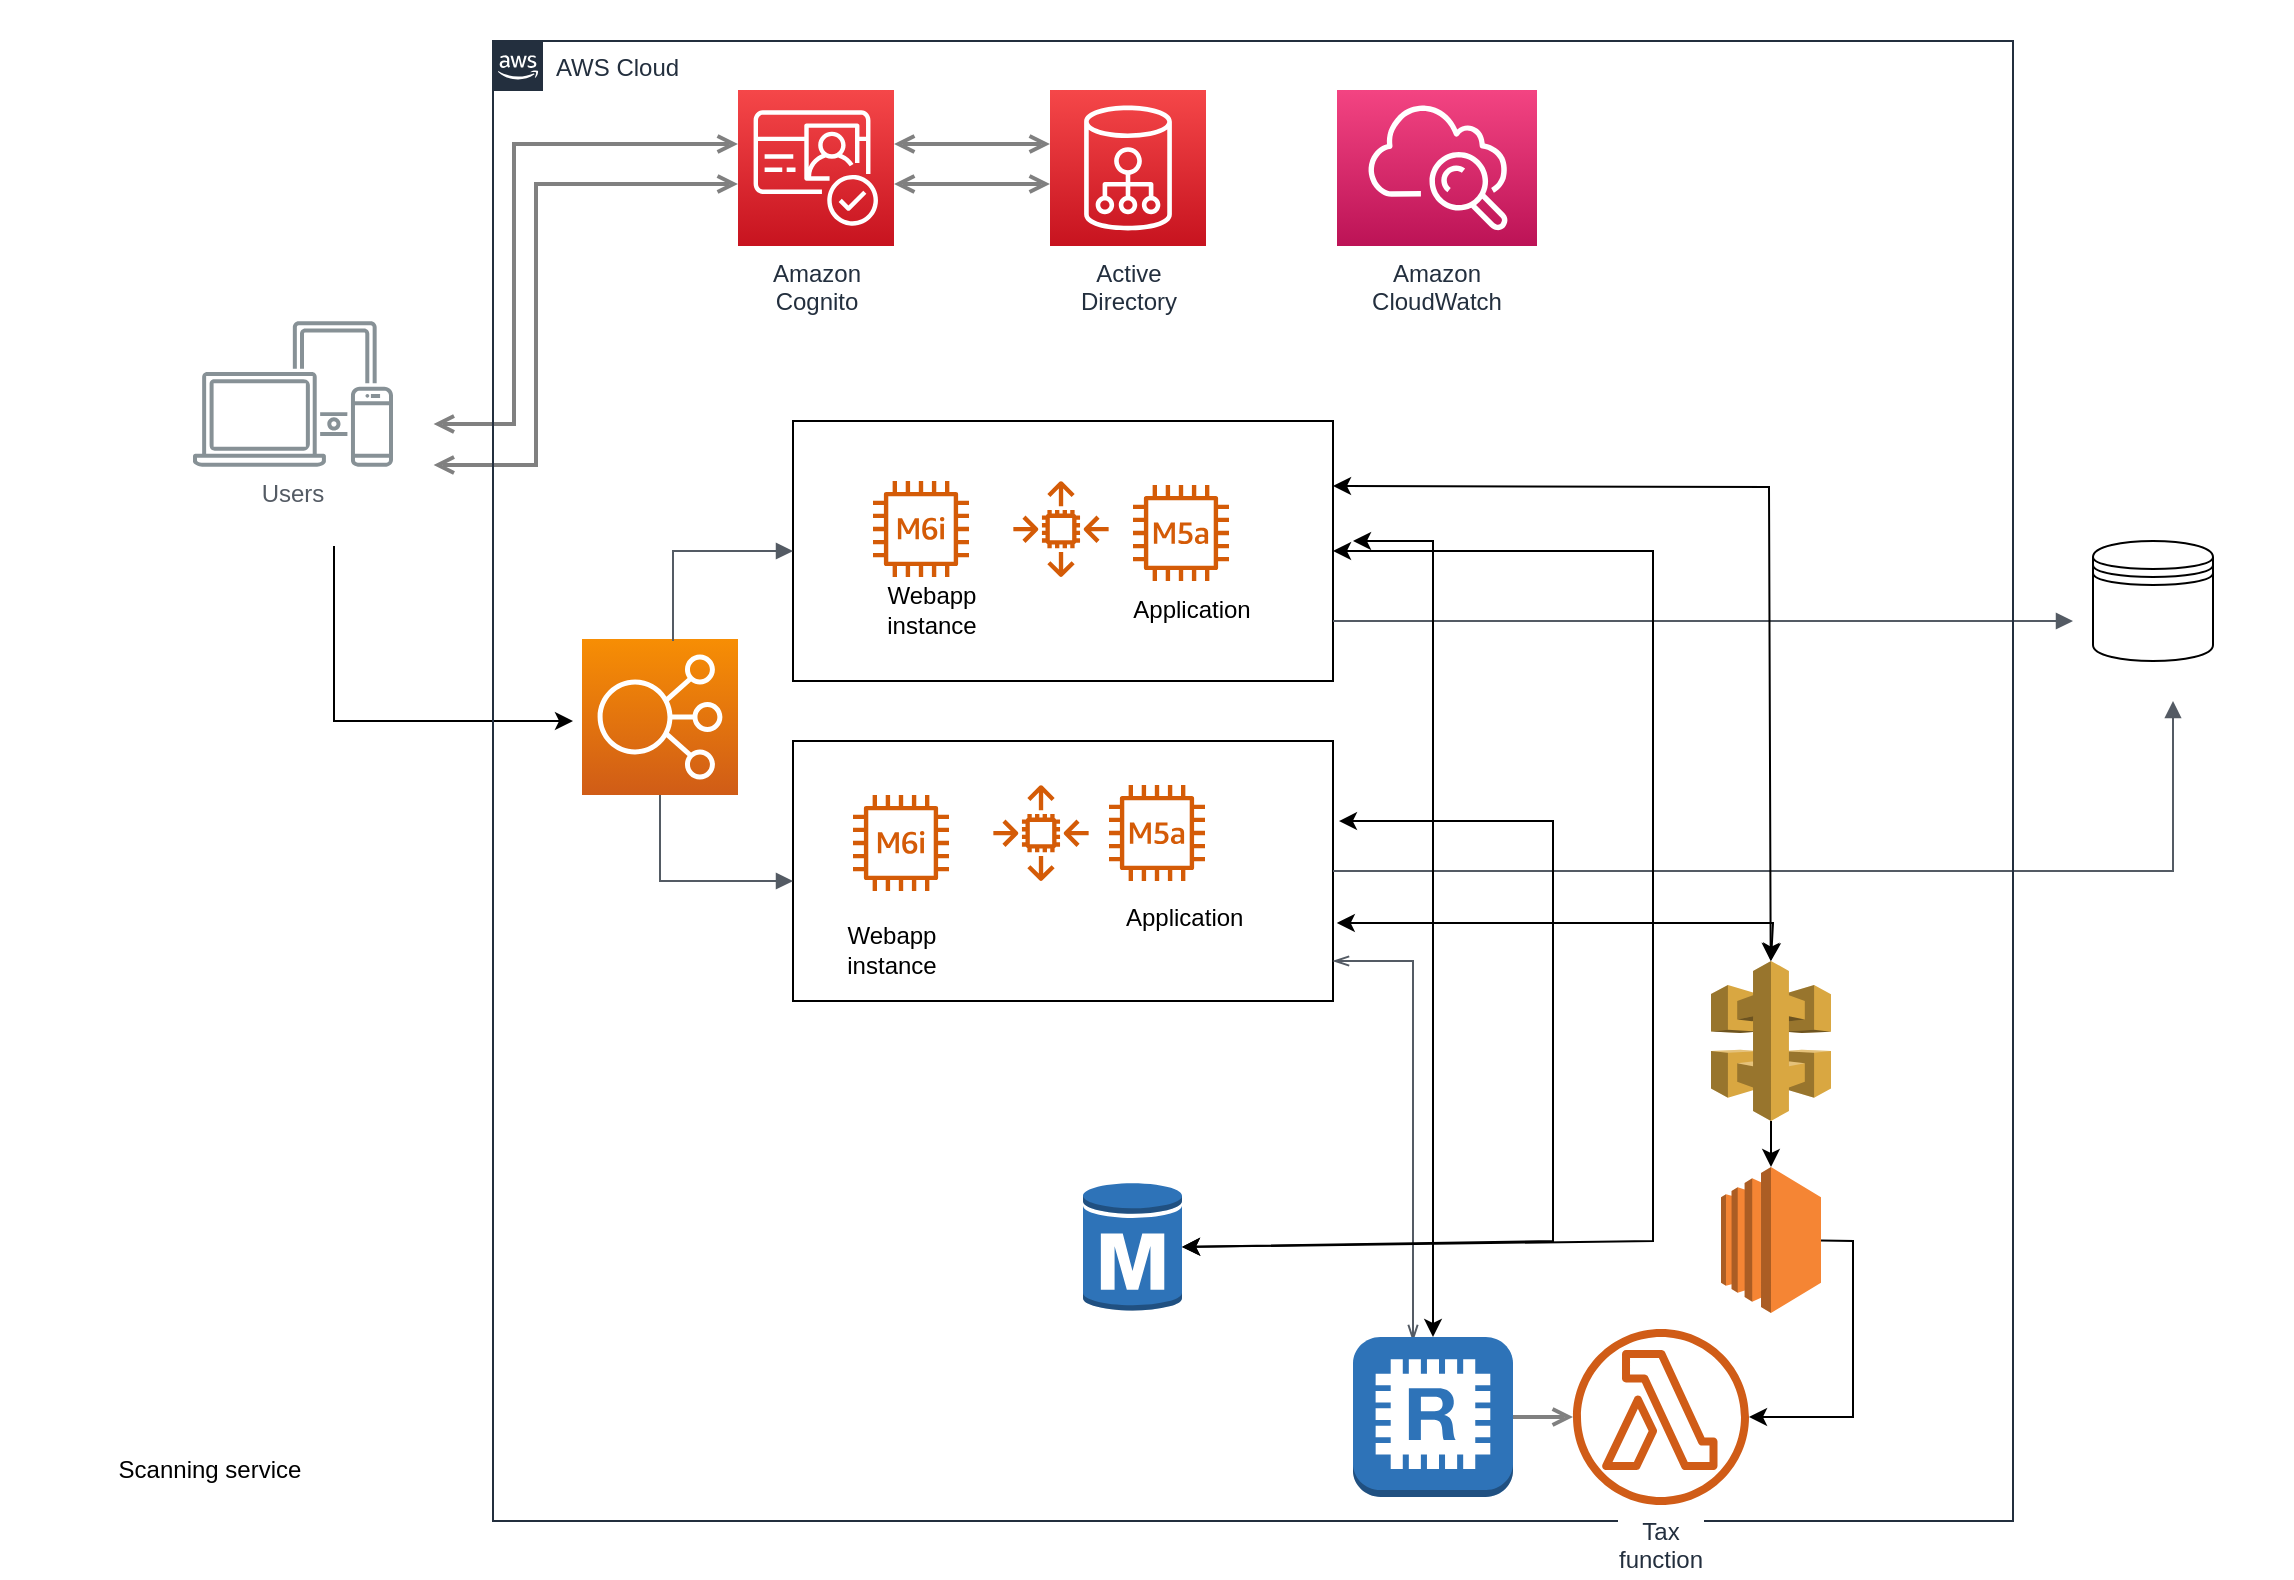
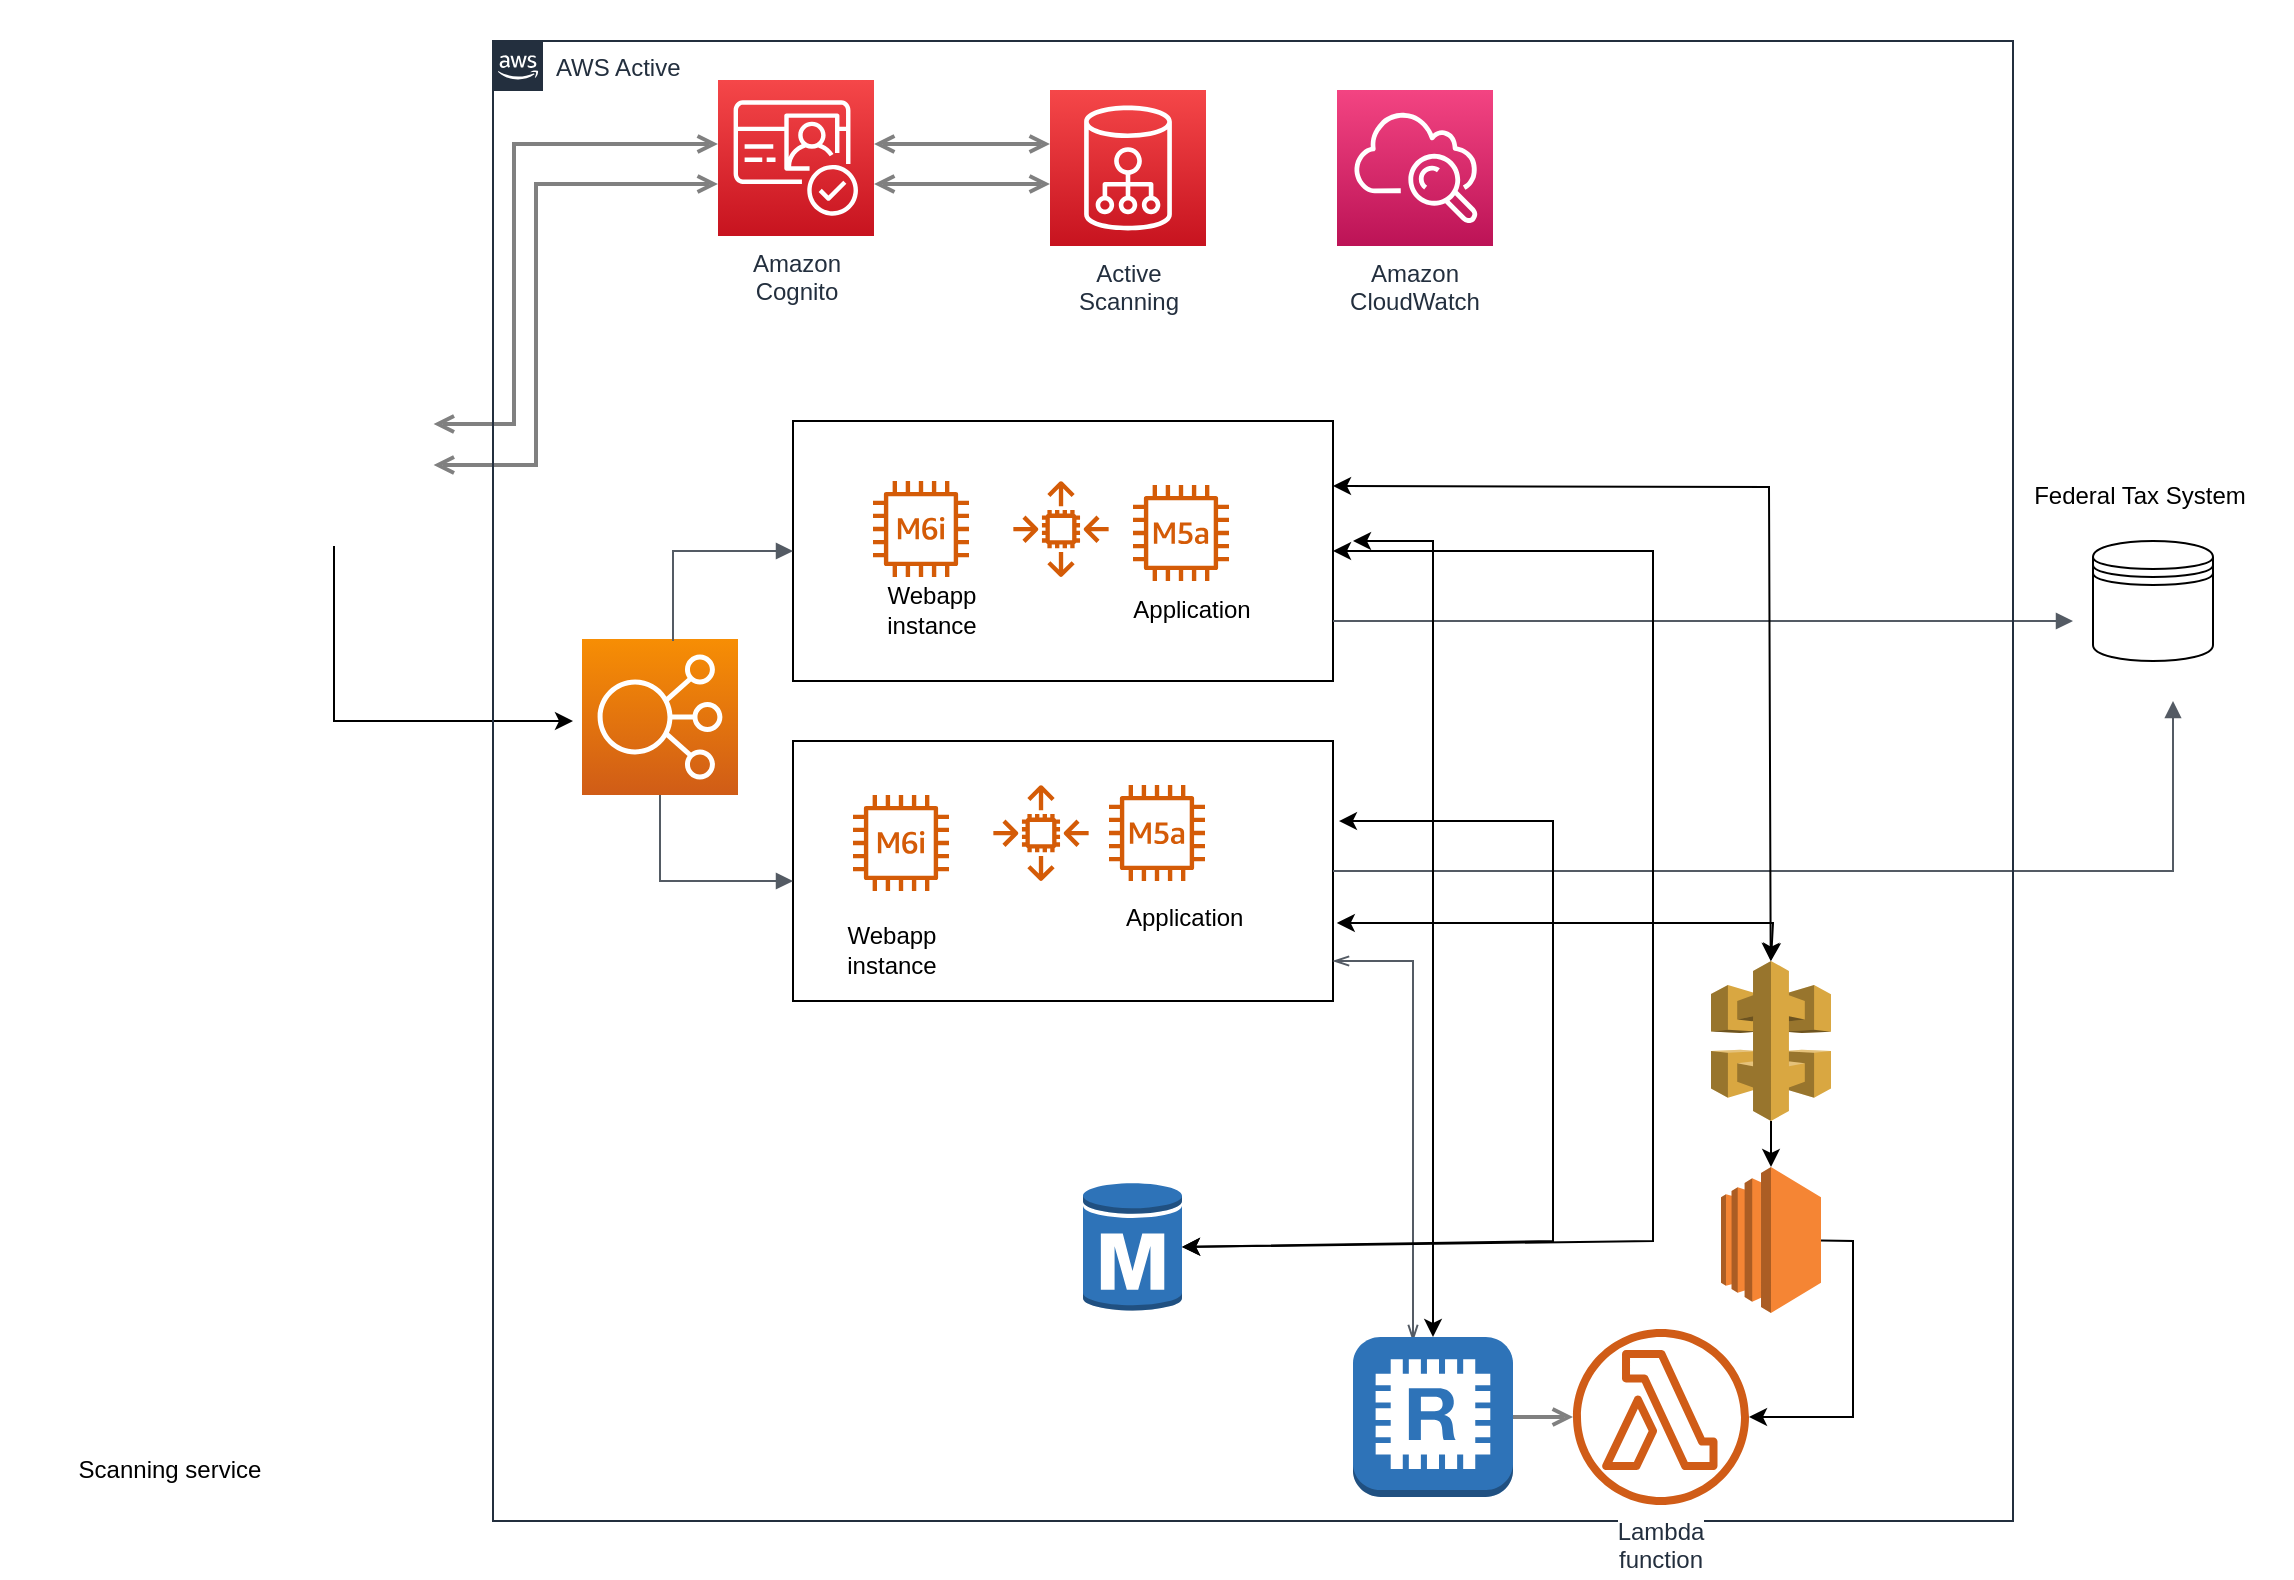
node "AWS Cloud": label "AWS Cloud" -> "AWS Active"
node "Amazon Cognito": moved (816, 168) -> (796, 158)
node "Amazon CloudWatch": size 200x156 -> 156x156
node "Active Directory": label "Active Directory" -> "Active Scanning"
node "Users": removed
node "Federal Tax System": added
node "Scanning service": moved (211, 1471) -> (171, 1471)
node "Tax function": label "Tax function" -> "Lambda function"
